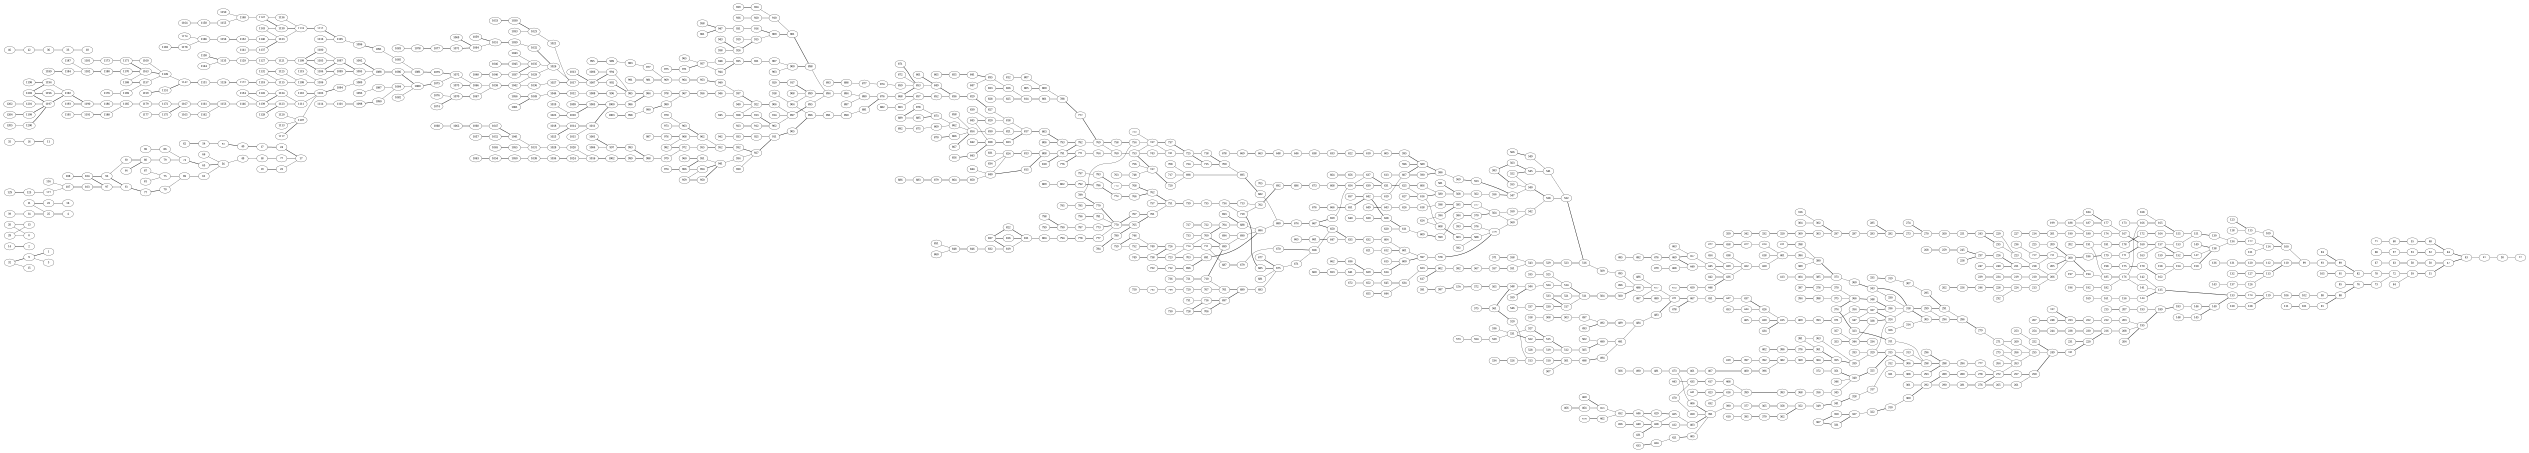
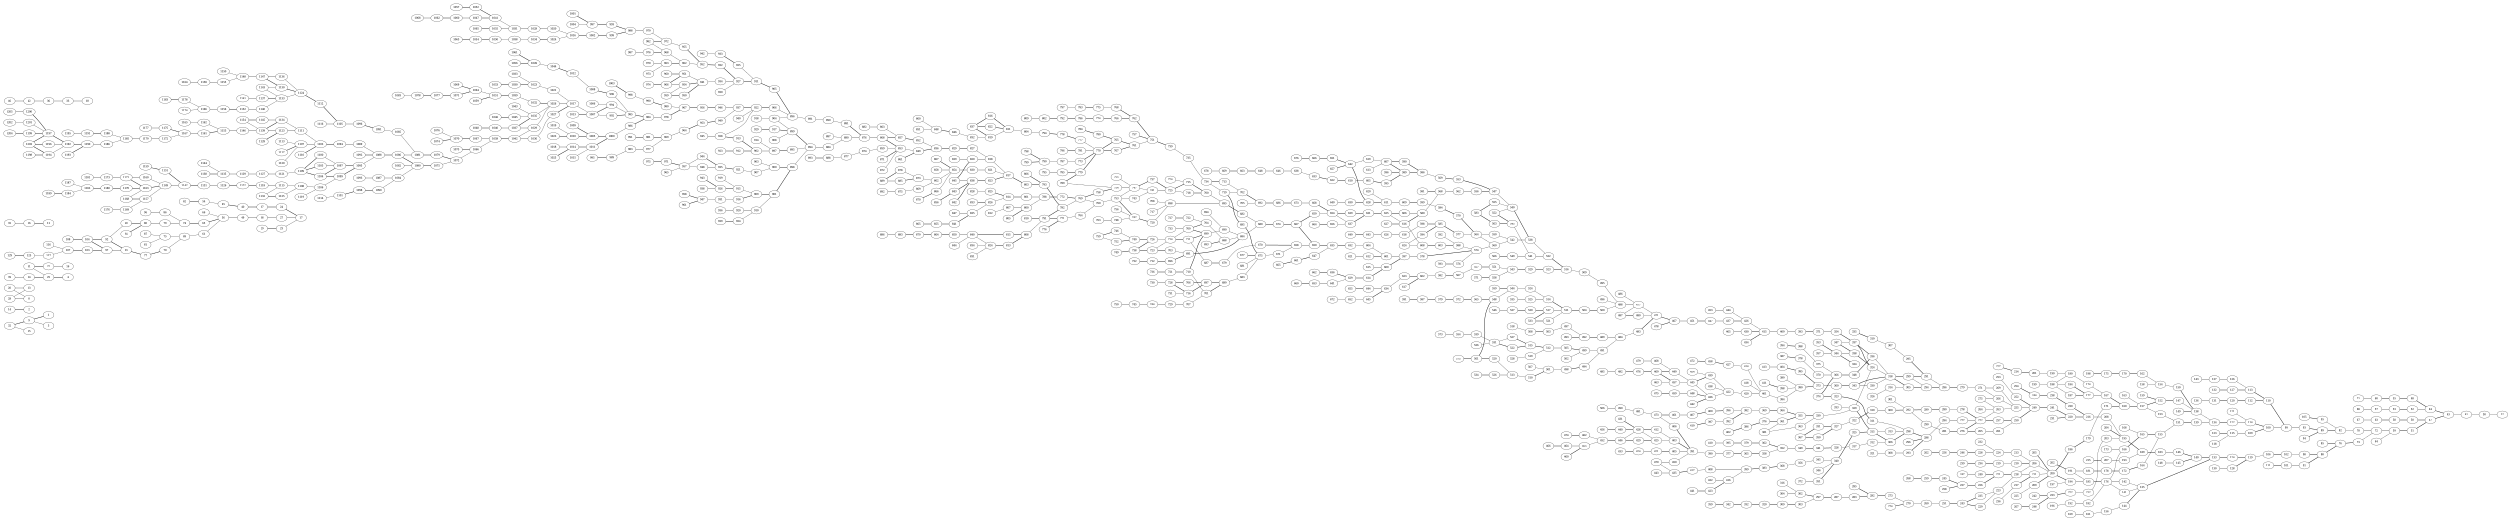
edge "906" -- "897": now "906" -- "896"
edge "488" -- "500": style bold -> solid
